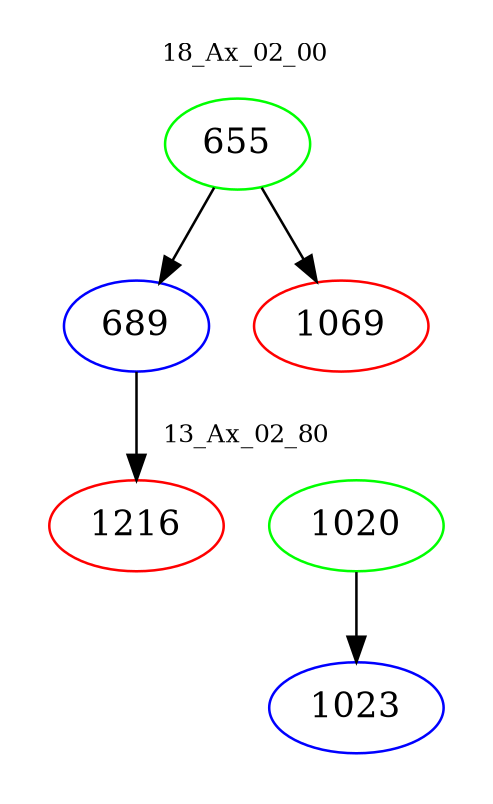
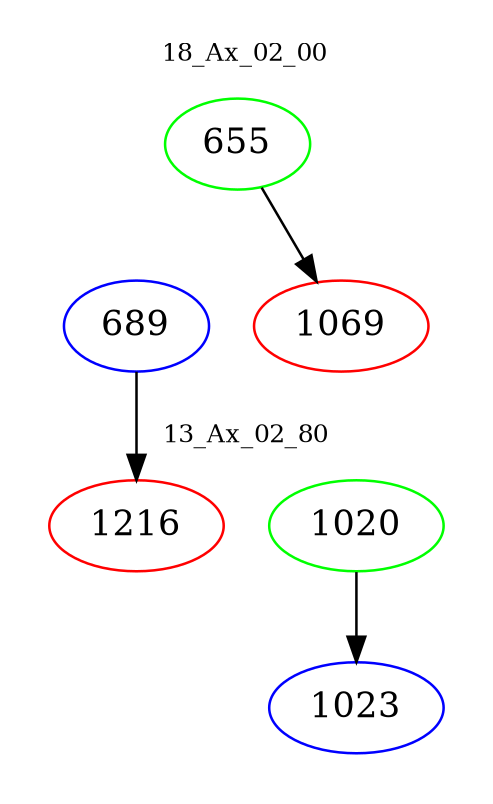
edge "655" -> "689": removed
